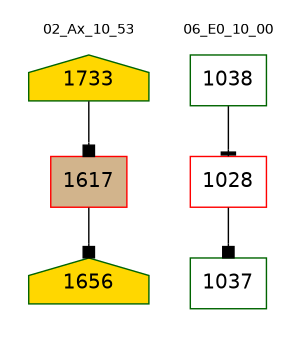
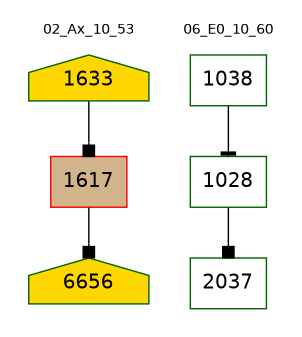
cluster "06_E0_10_00": label "06_E0_10_00" -> "06_E0_10_60"
node "1733": label "1733" -> "1633"
node "1028": color red -> darkgreen
node "1656": label "1656" -> "6656"
node "1037": label "1037" -> "2037"
